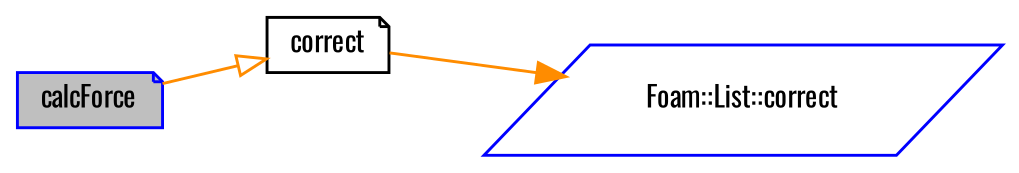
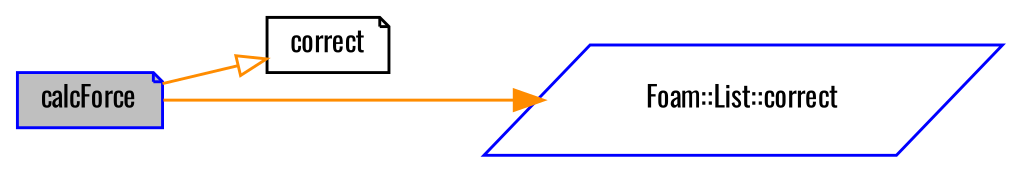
edge "correct" -> "Foam::List::correct": now "calcForce" -> "Foam::List::correct"
